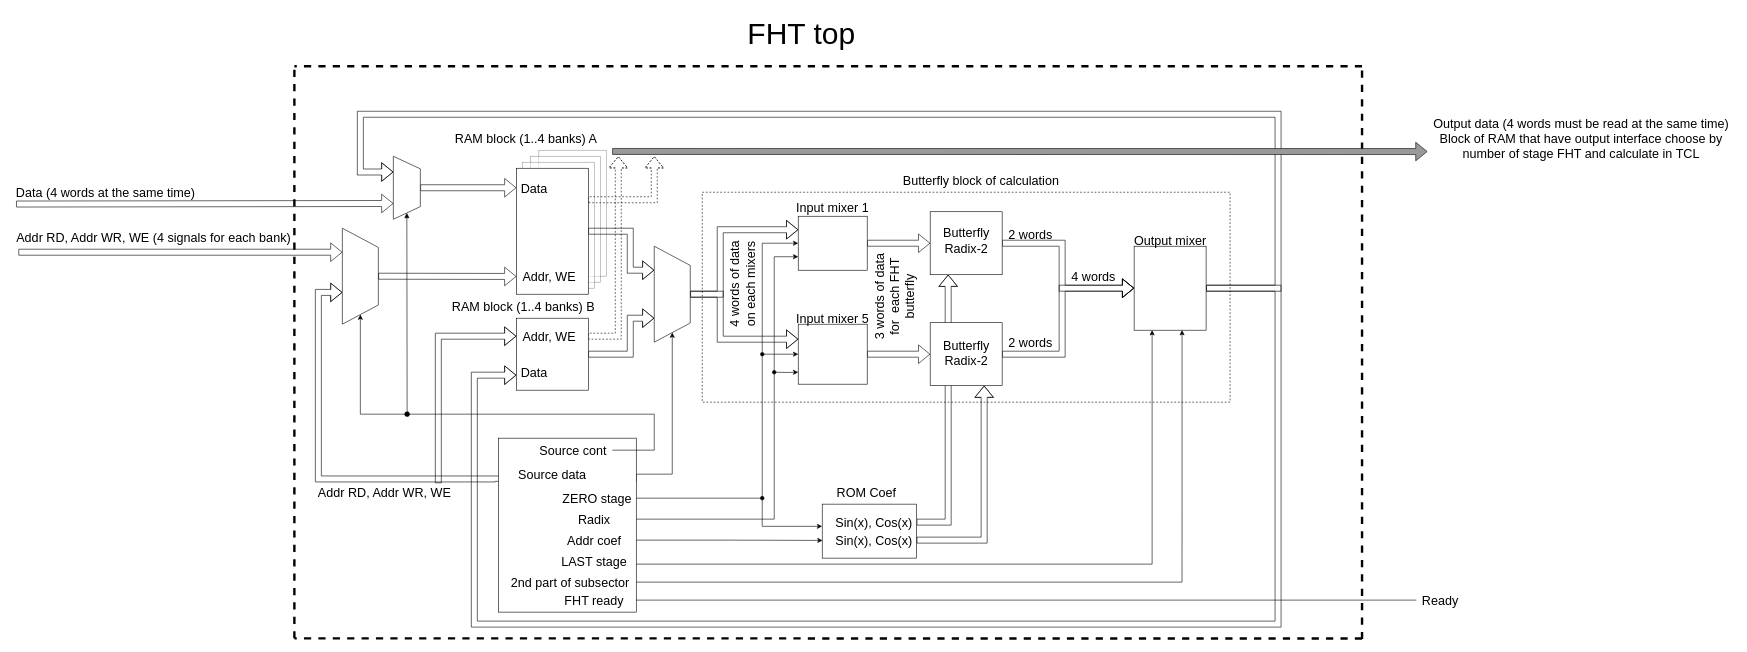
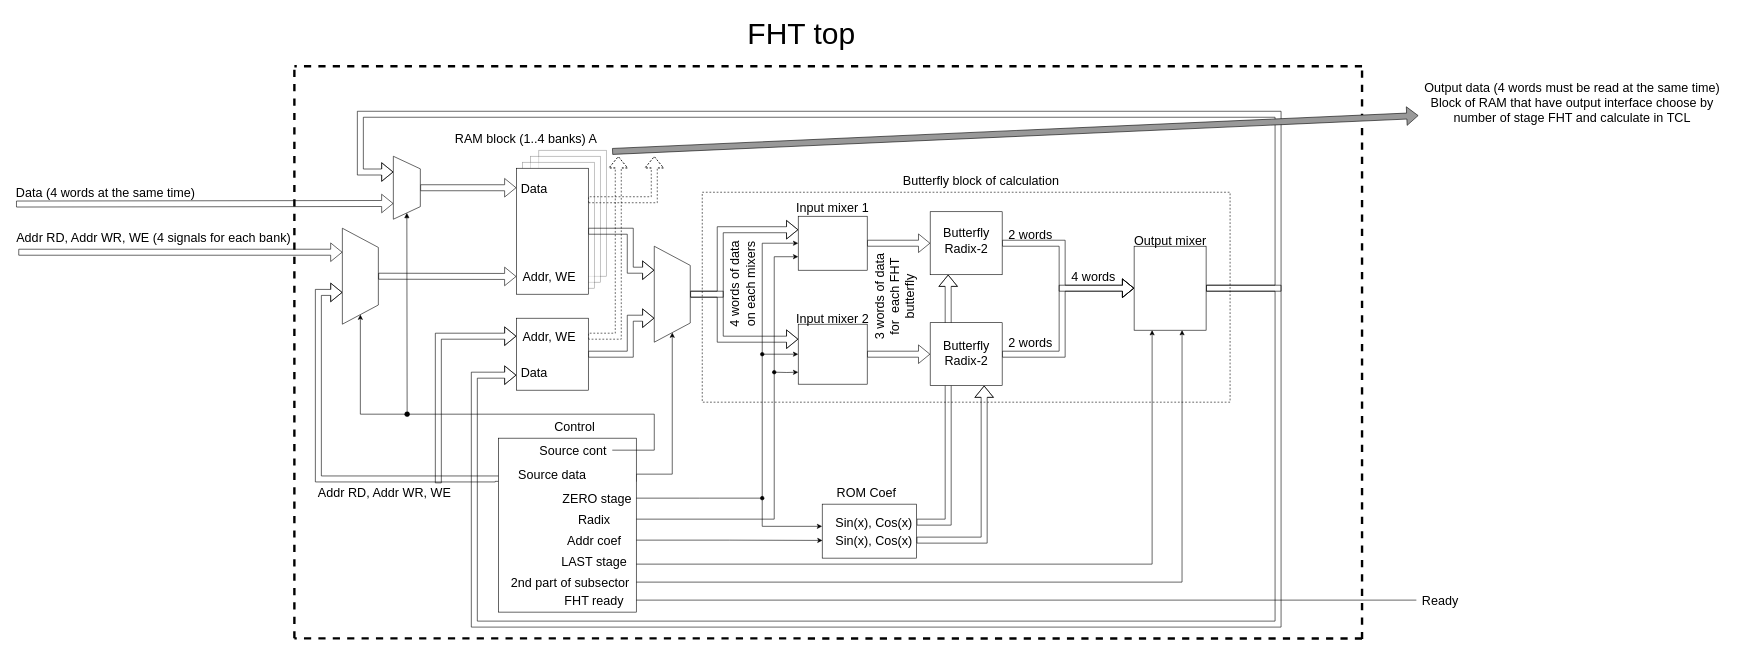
node "Output data (4 words must be read at the same time) Block of RAM that have output interface choose by number of stage FHT and calculate in TCL": moved (1581, 138) -> (1572, 102)
node "RAM block (1..4 banks) B": removed
node "Input mixer 5": label "Input mixer 5" -> "Input mixer 2"
node "Control": added
